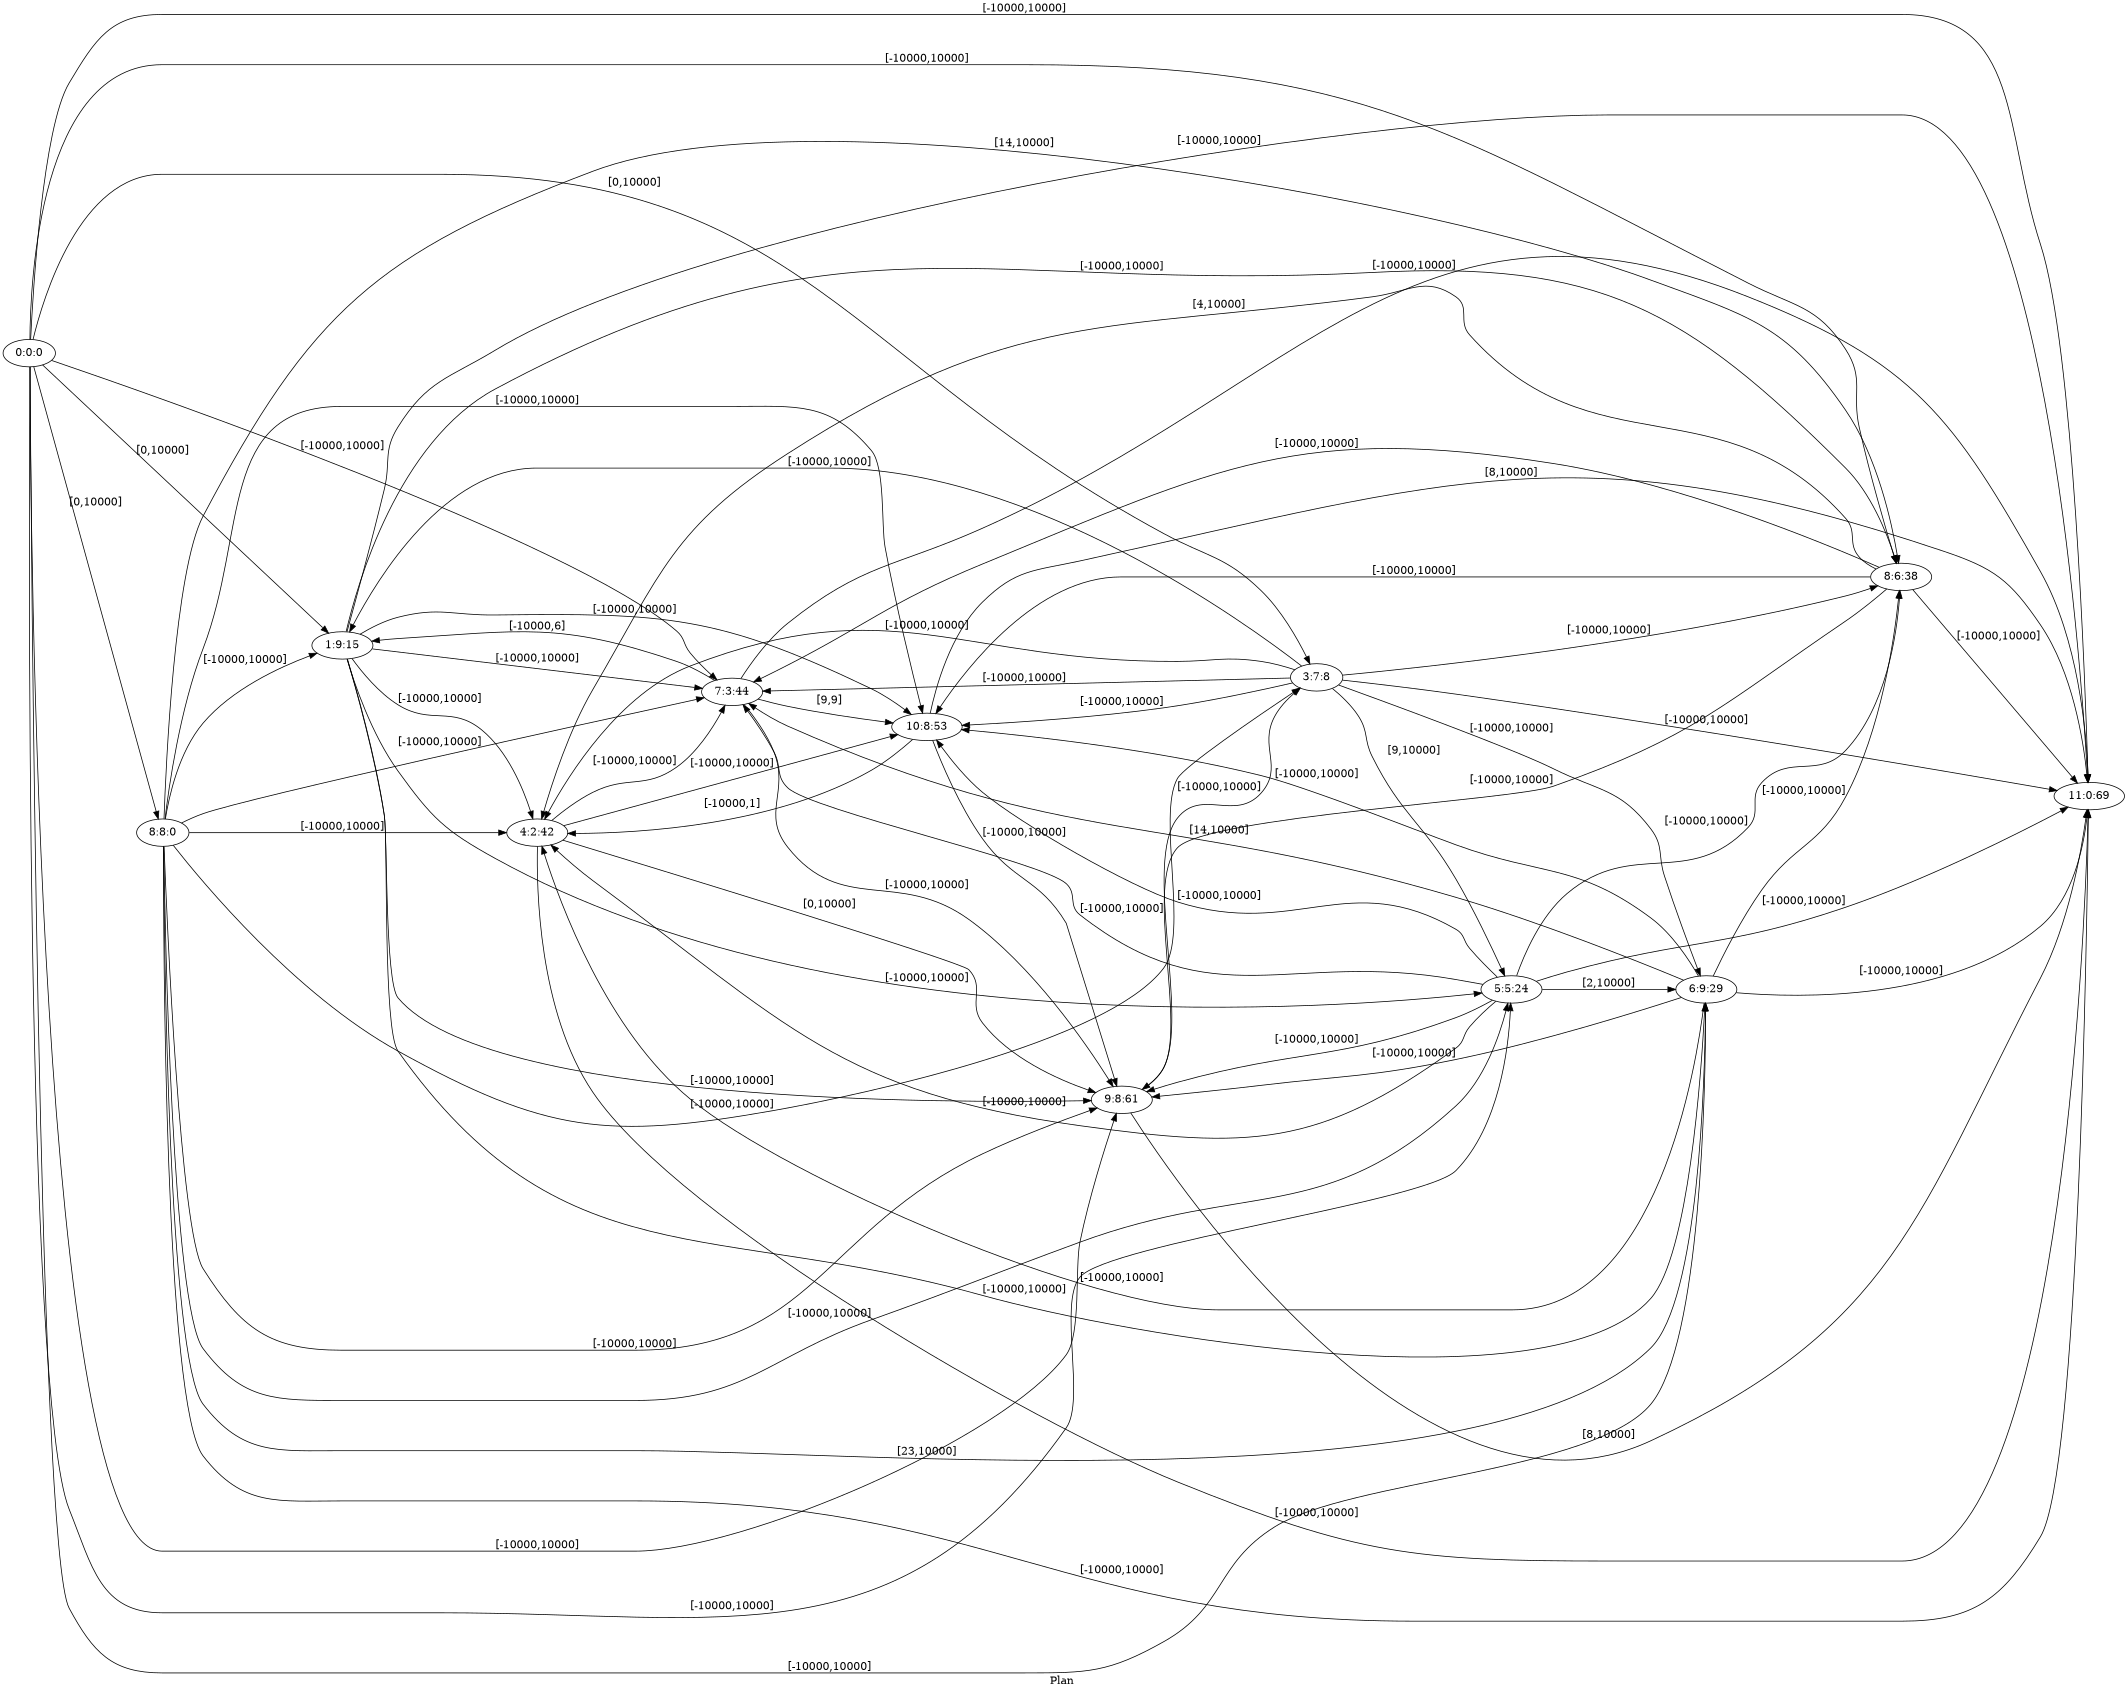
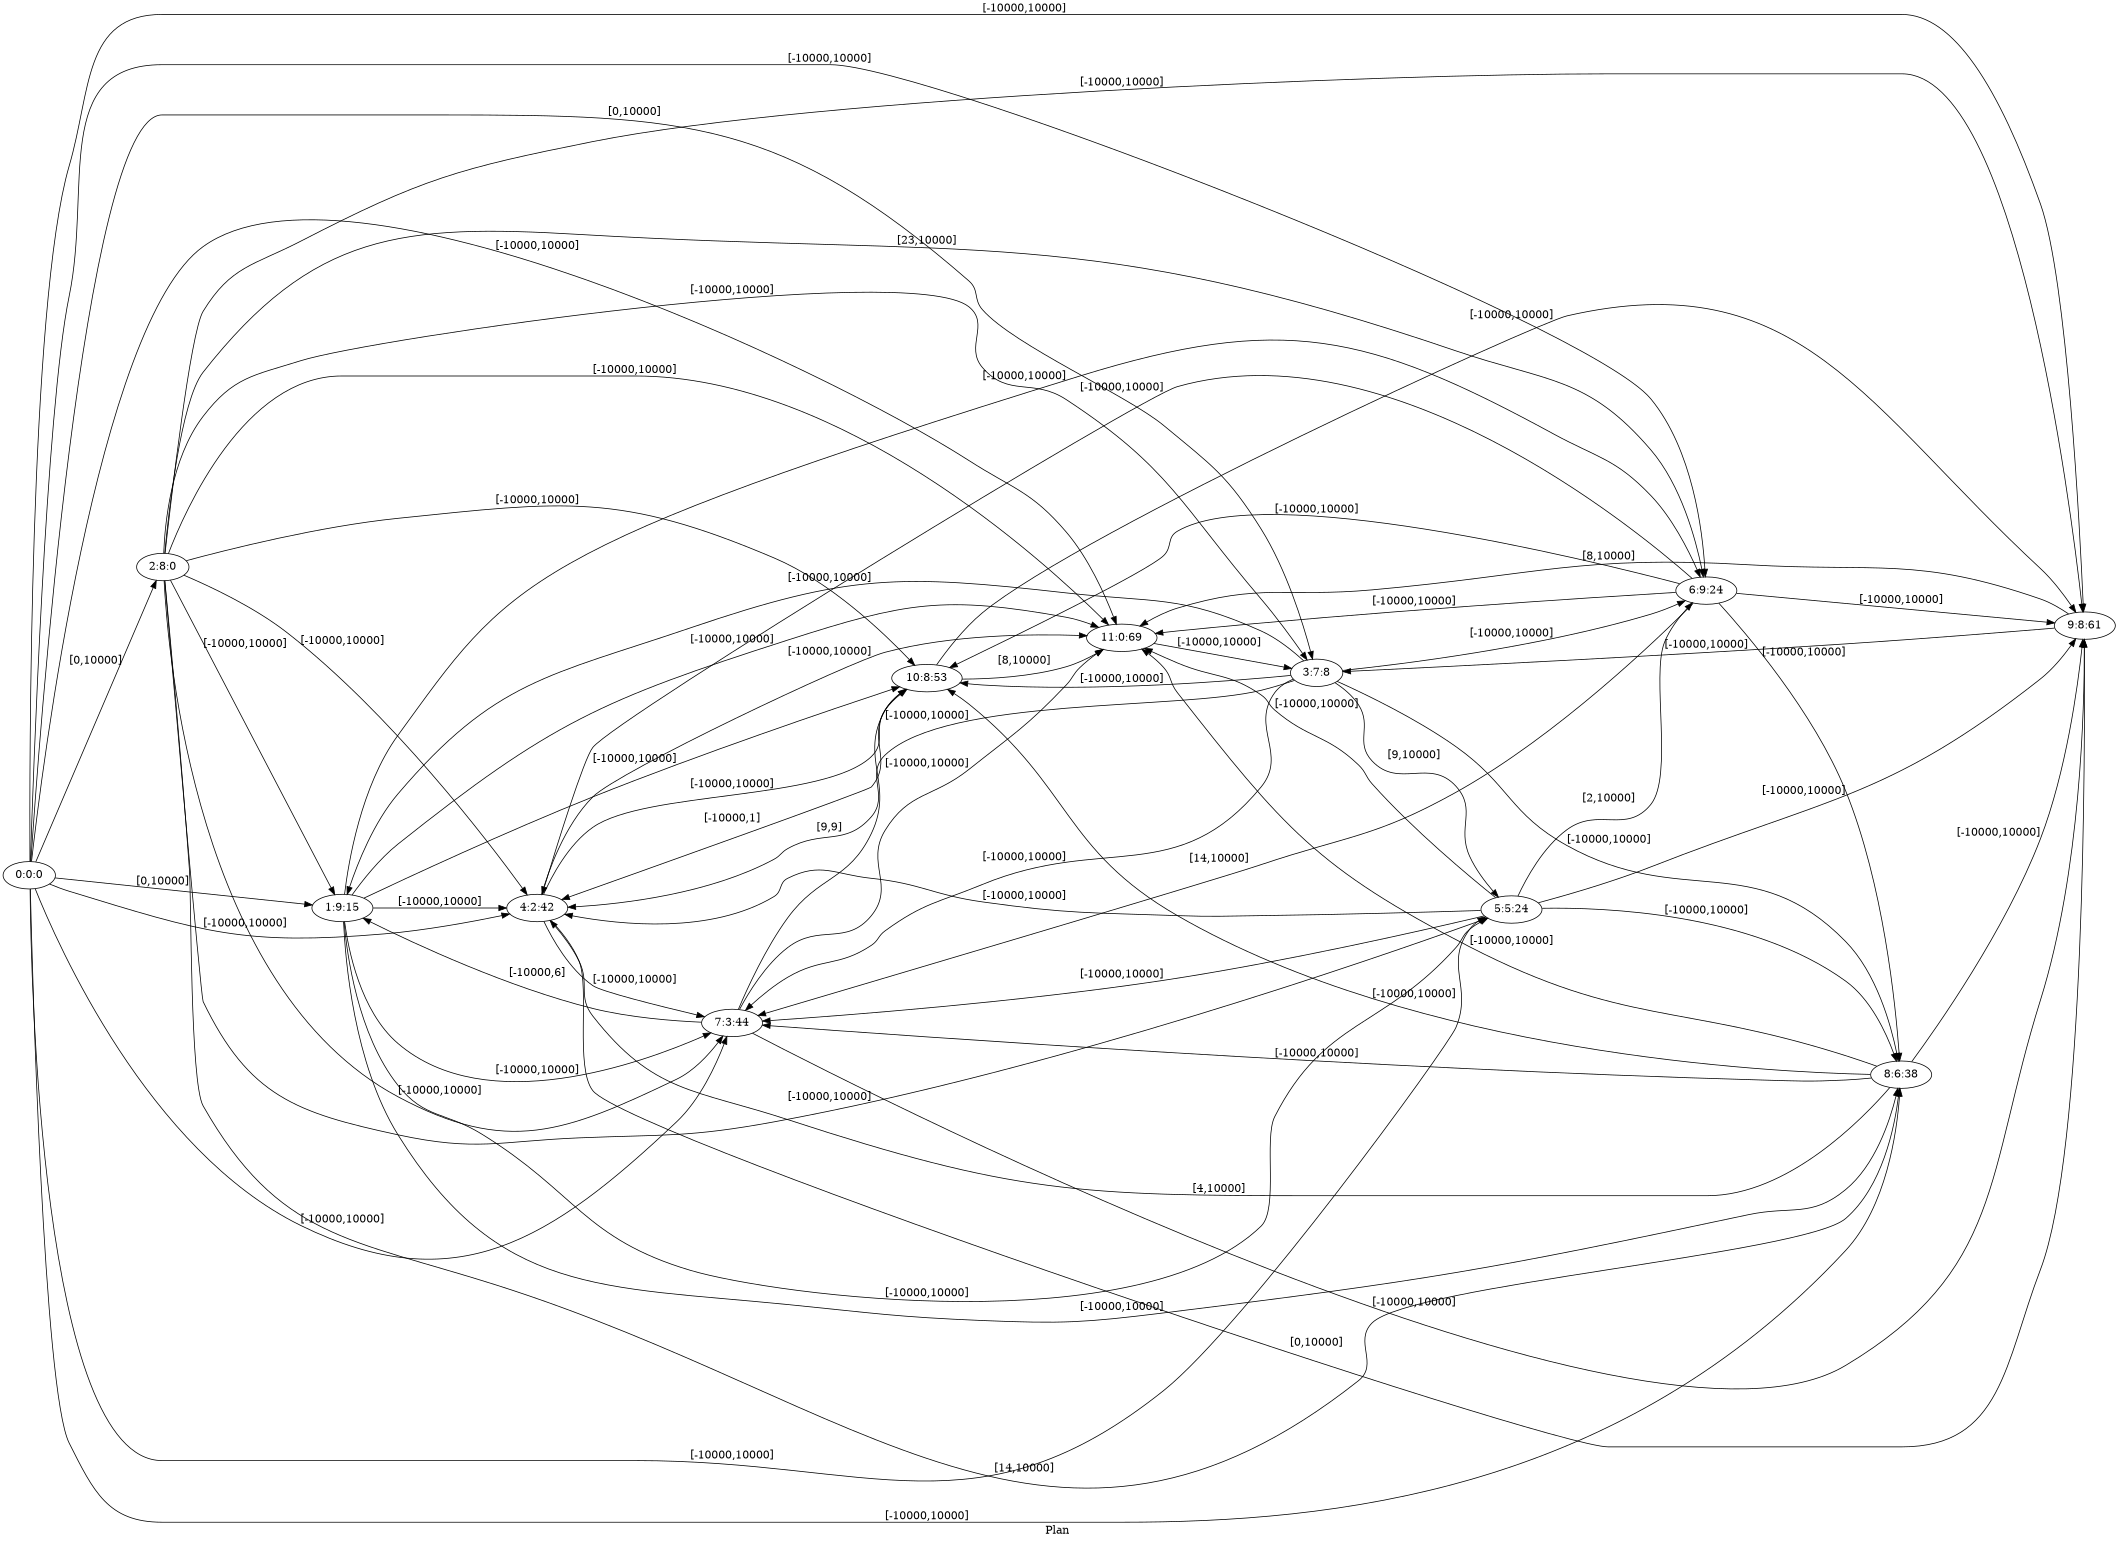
edge "3:7:8" -> "11:0:69": reversed
node "8:8:0": label "8:8:0" -> "2:8:0"
edge "5:5:24" -> "10:8:53": removed, label "[-10000,10000]"
edge "0:0:0" -> "4:2:42": added, label "[-10000,10000]"
node "6:9:29": label "6:9:29" -> "6:9:24"
edge "1:9:15" -> "9:8:61": removed, label "[-10000,10000]"
